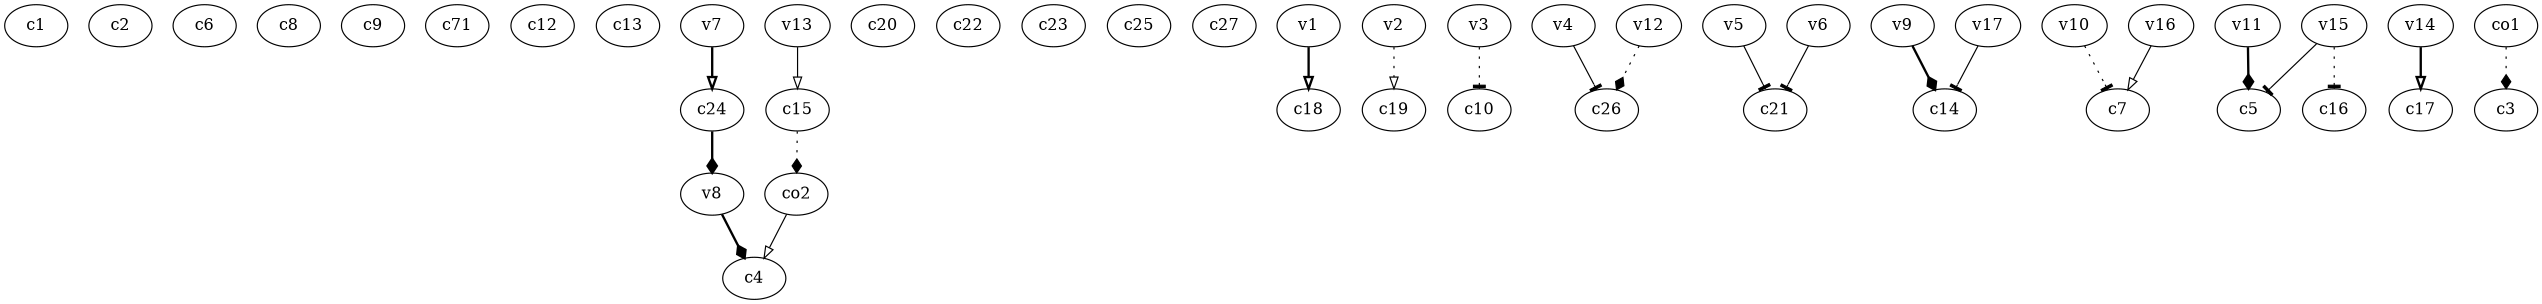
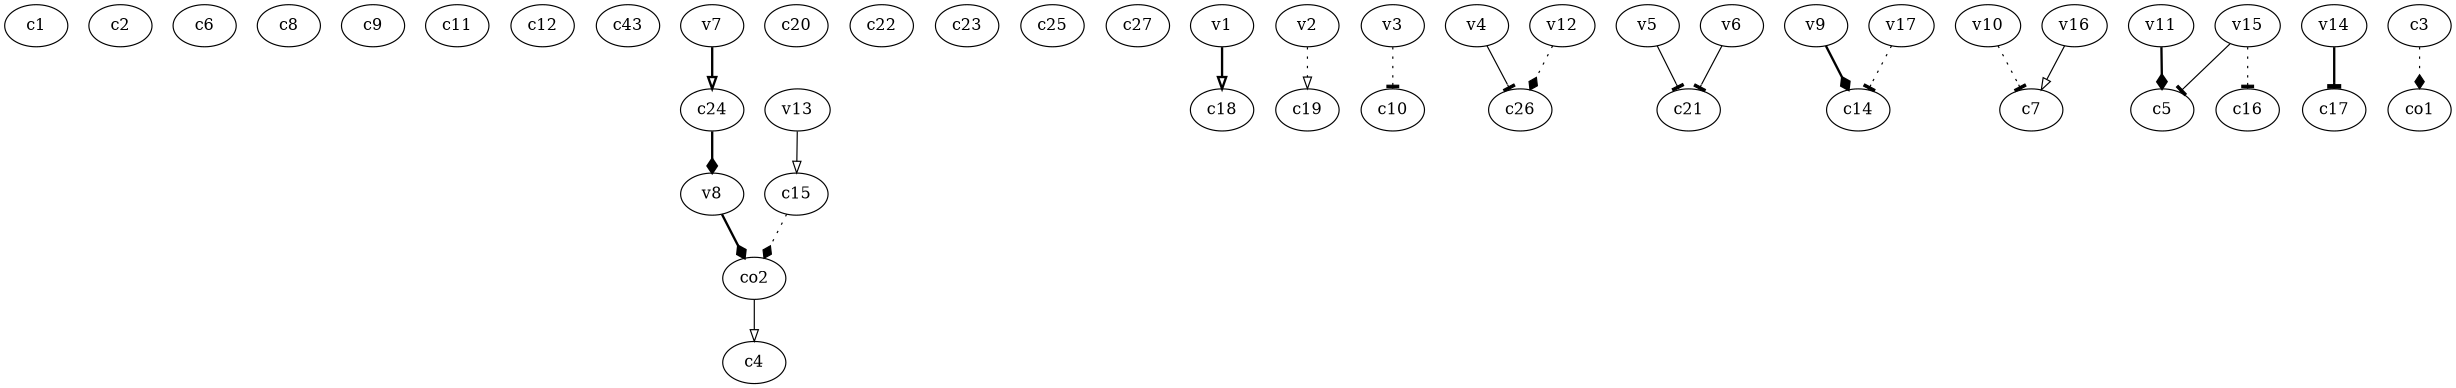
node "c71": label "c71" -> "c11"
node "c13": label "c13" -> "c43"
edge "co1" -> "c3": reversed
edge "v14" -> "c17": arrowhead onormal -> tee
edge "v17" -> "c14": style solid -> dotted
edge "v8" -> "c4": now "v8" -> "co2"
